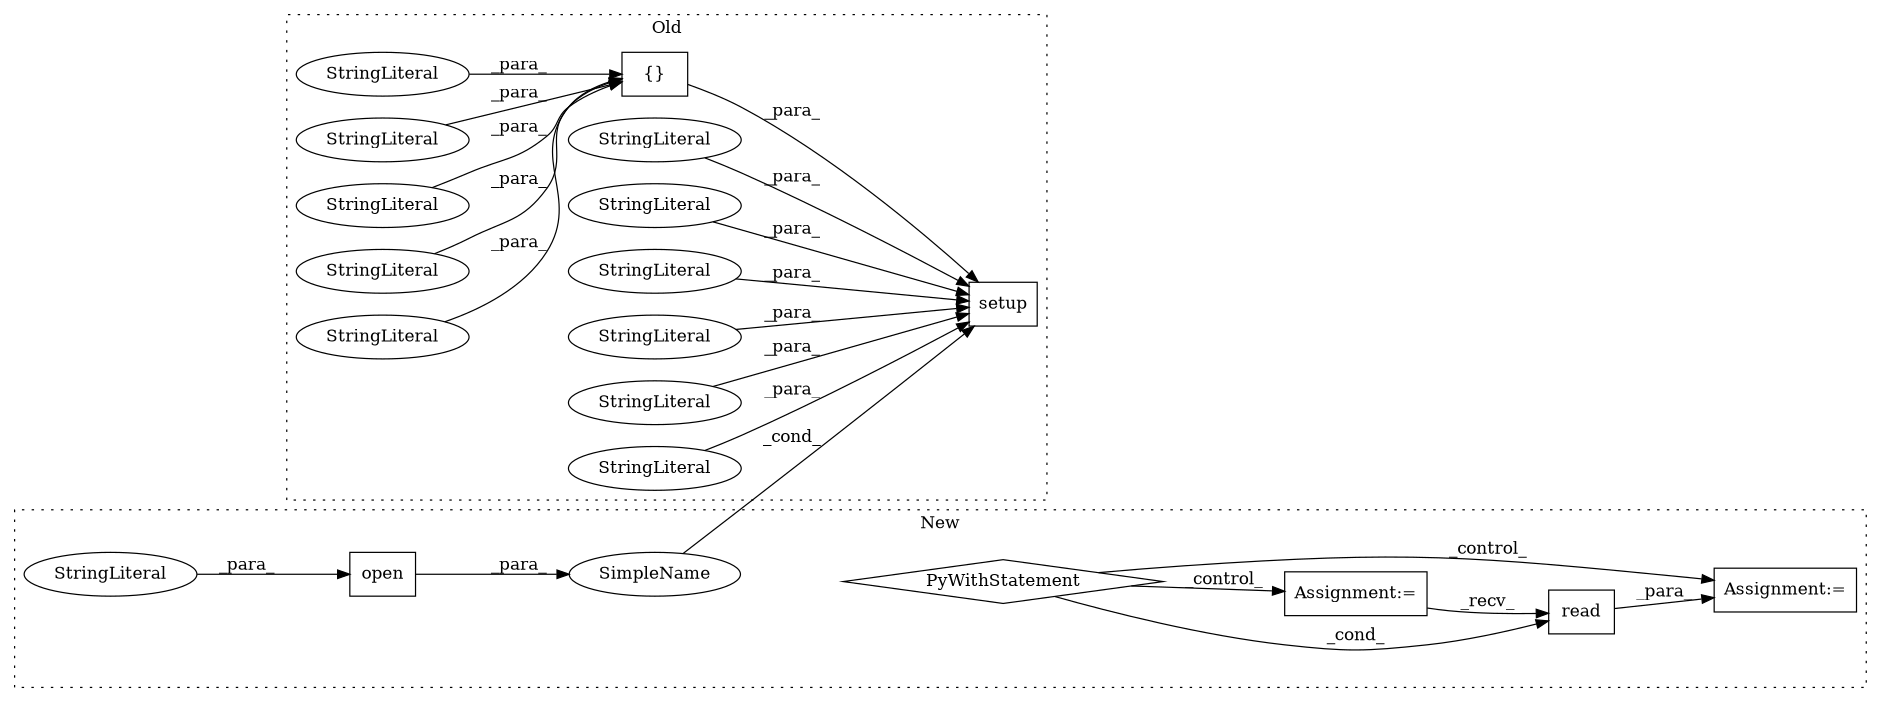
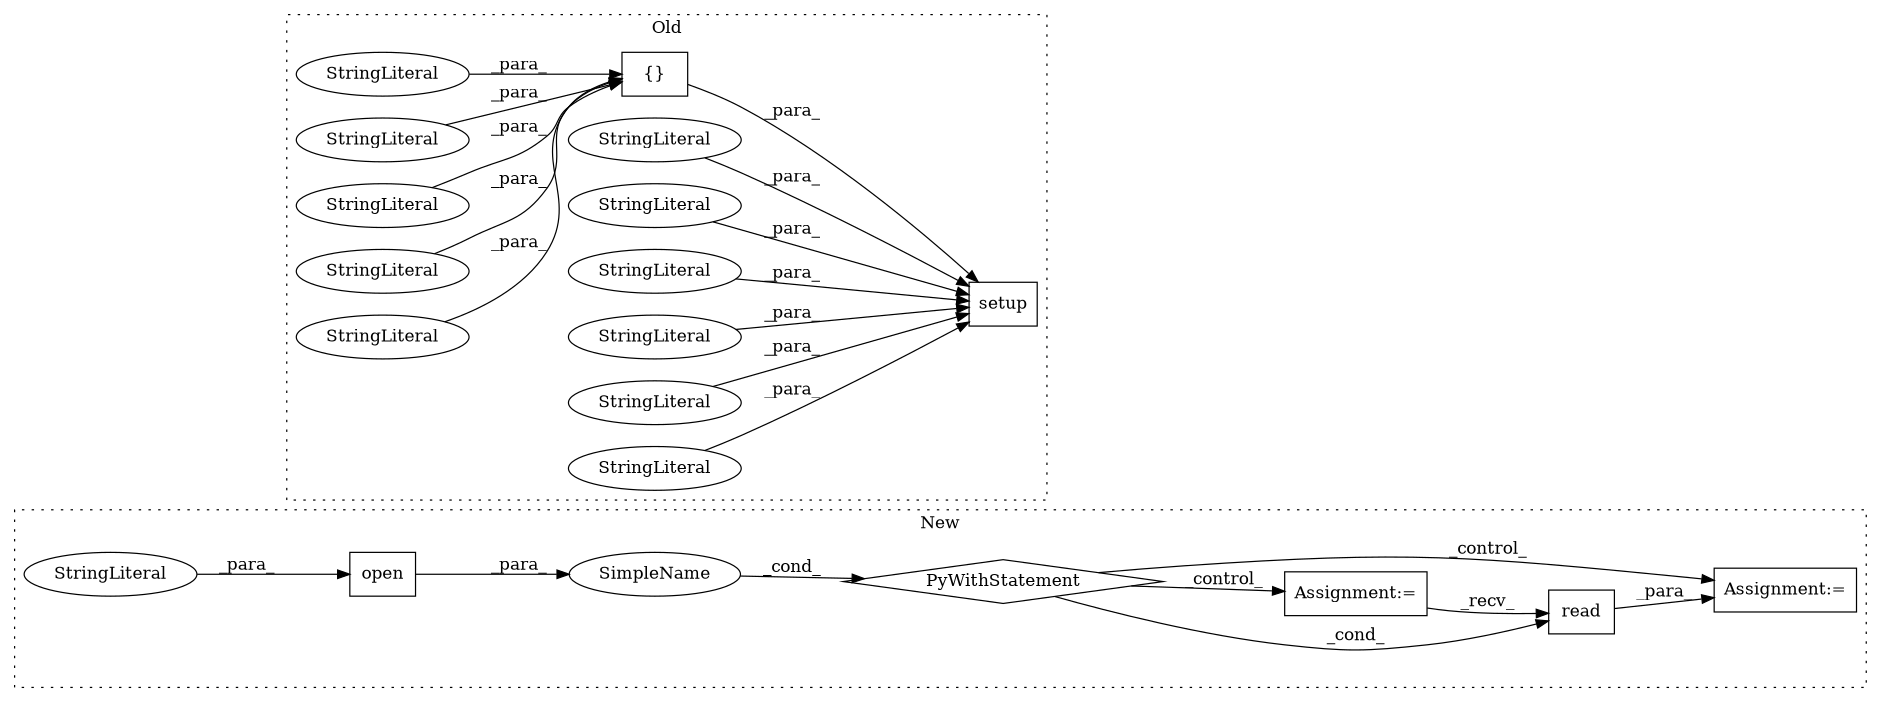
edge "SimpleName" -> "setup": now "SimpleName" -> "PyWithStatement"
